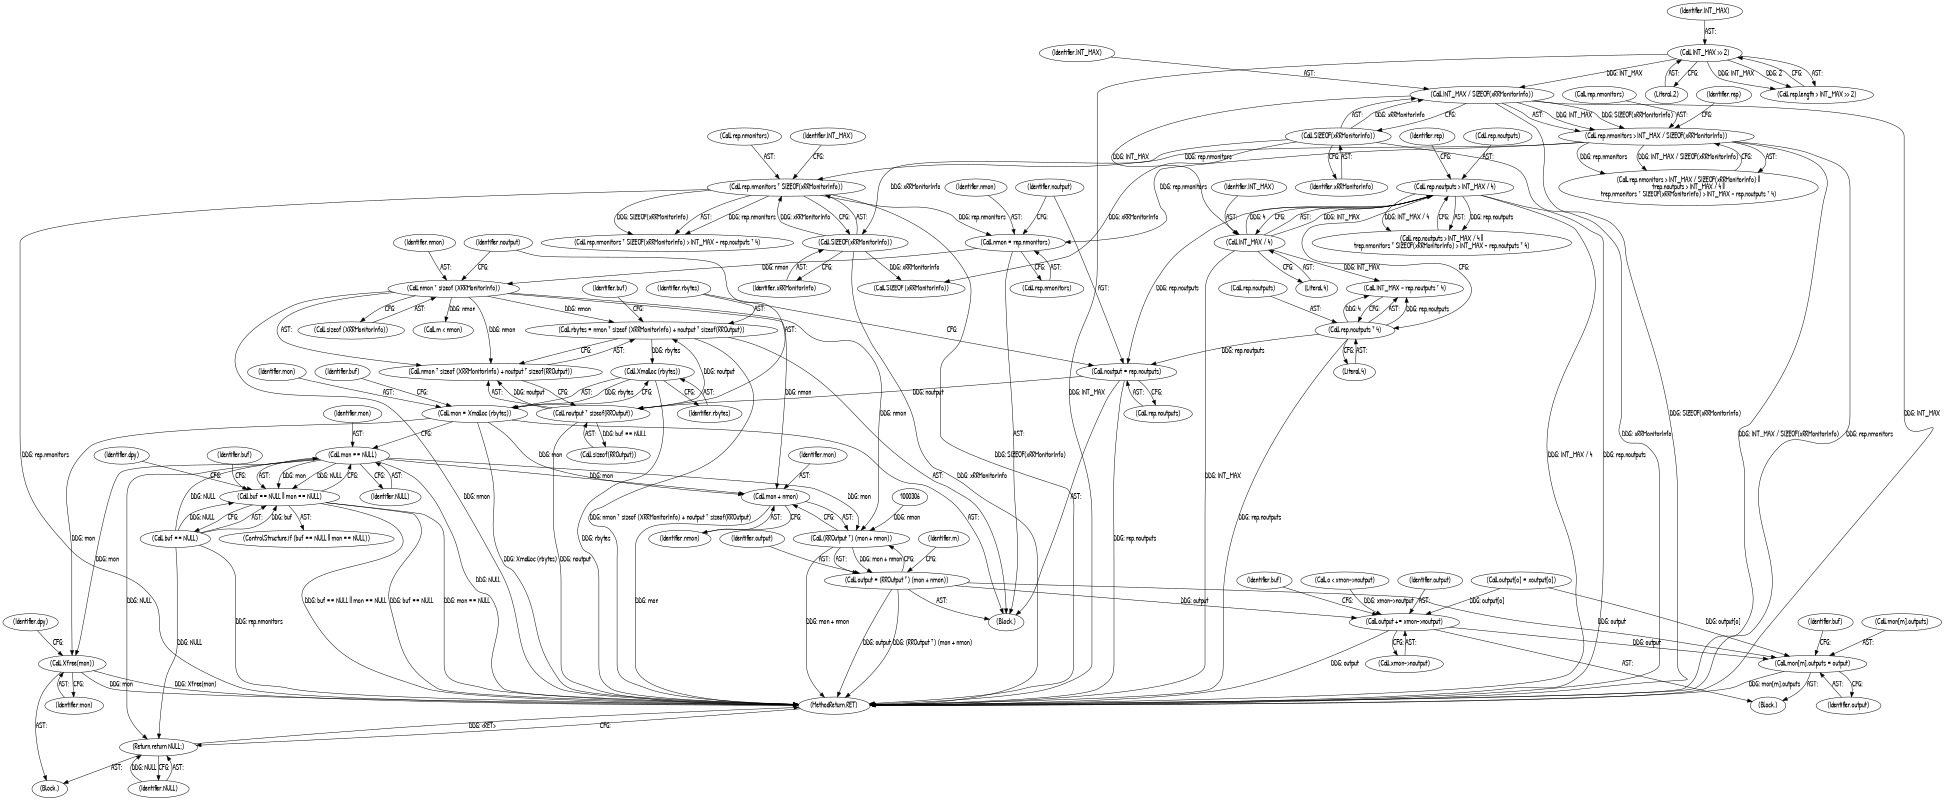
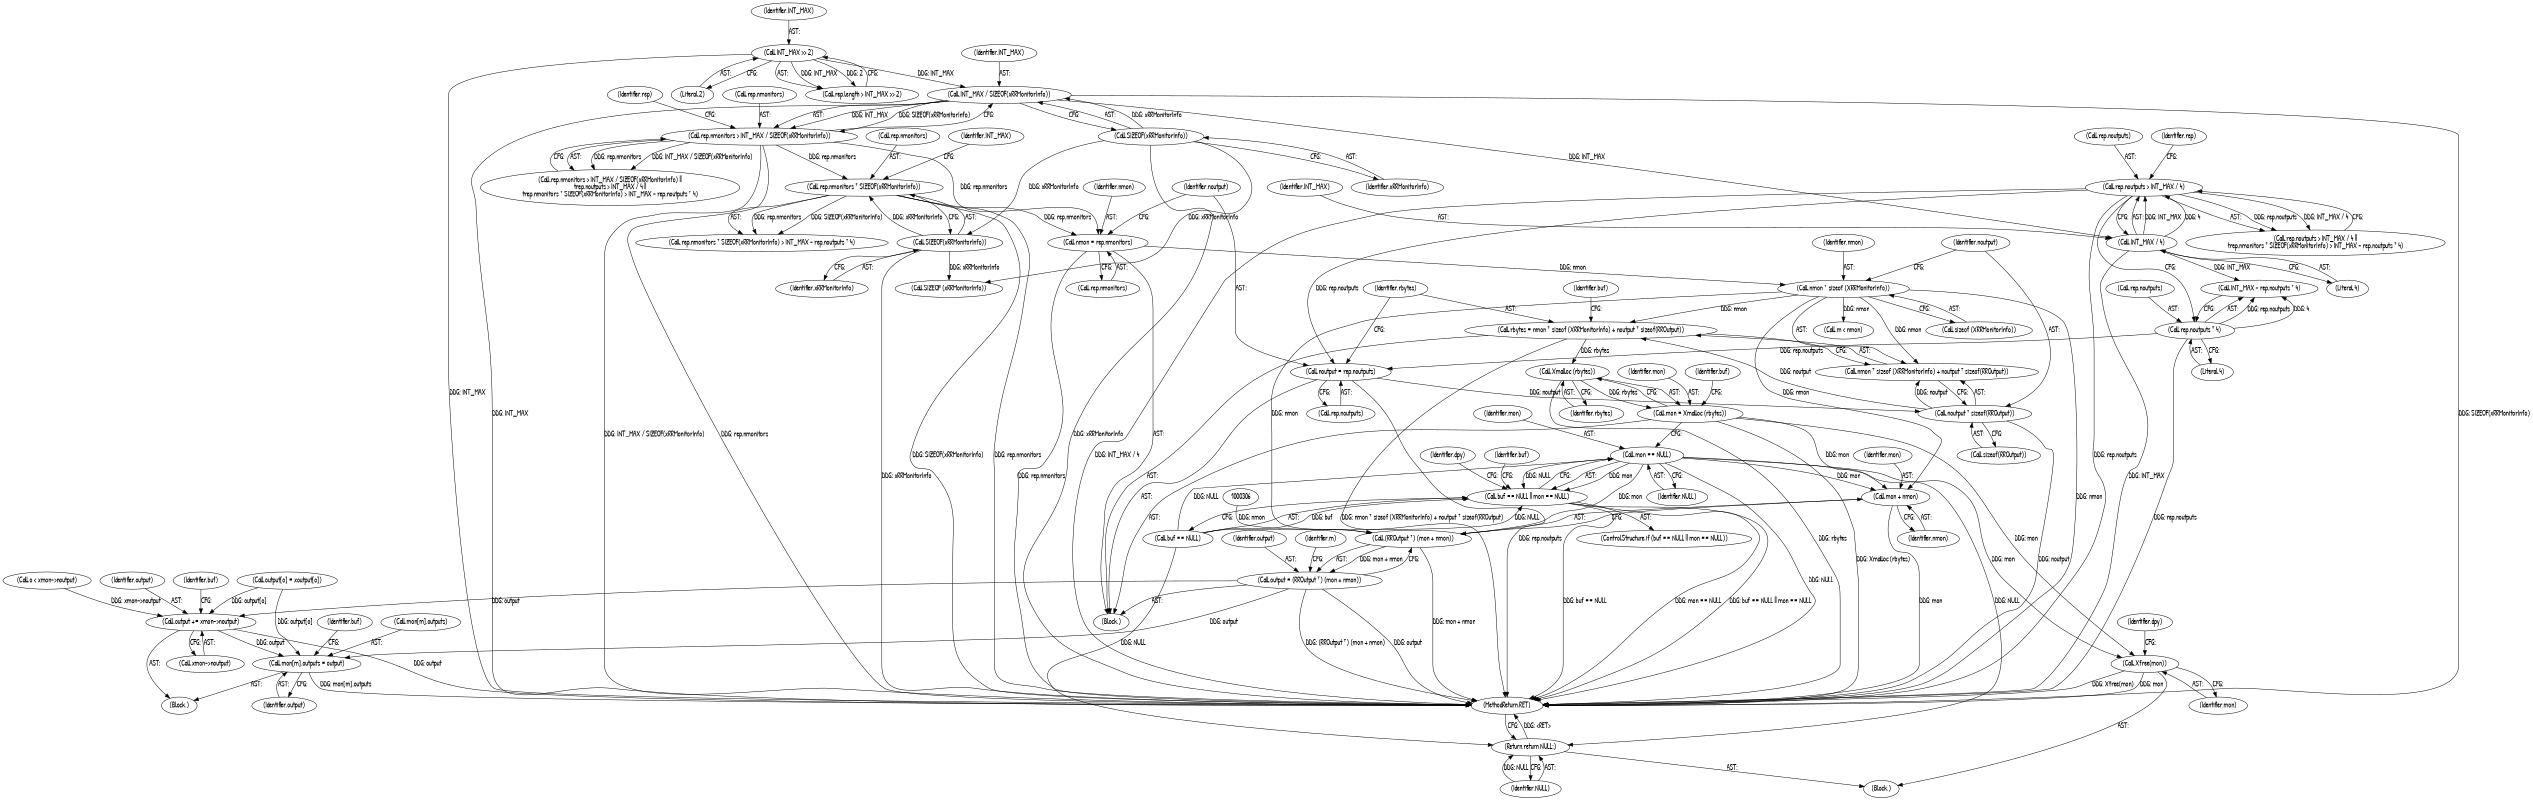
edge "(Call,rep.nmonitors > INT_MAX / SIZEOF(xRRMonitorInfo))" -> "(Call,INT_MAX / SIZEOF(xRRMonitorInfo))": added, label "CFG:"
edge "(Call,noutput * sizeof(RROutput))" -> "(Call,sizeof(RROutput))": label "DDG: buf == NULL" -> "CFG: "
edge "(Call,buf == NULL)" -> "(MethodReturn,RET)": now "(Call,nmon = rep.nmonitors)" -> "(MethodReturn,RET)"
